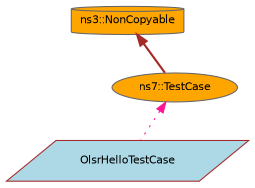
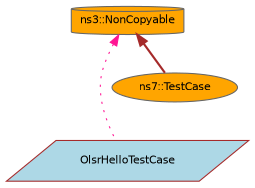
edge "OlsrHelloTestCase" -> "ns7::TestCase": now "OlsrHelloTestCase" -> "ns3::NonCopyable"
